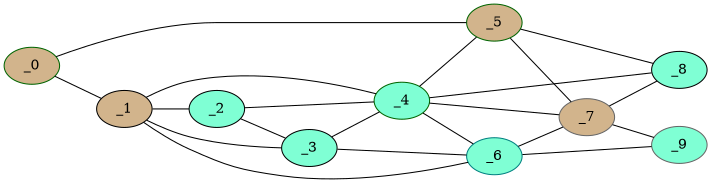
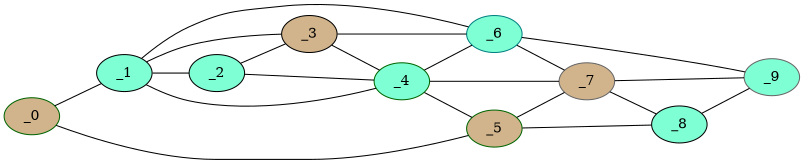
edge "_8" -- "_4": now "_8" -- "_9"
node "_1": fillcolor tan -> aquamarine
node "_3": fillcolor aquamarine -> tan
